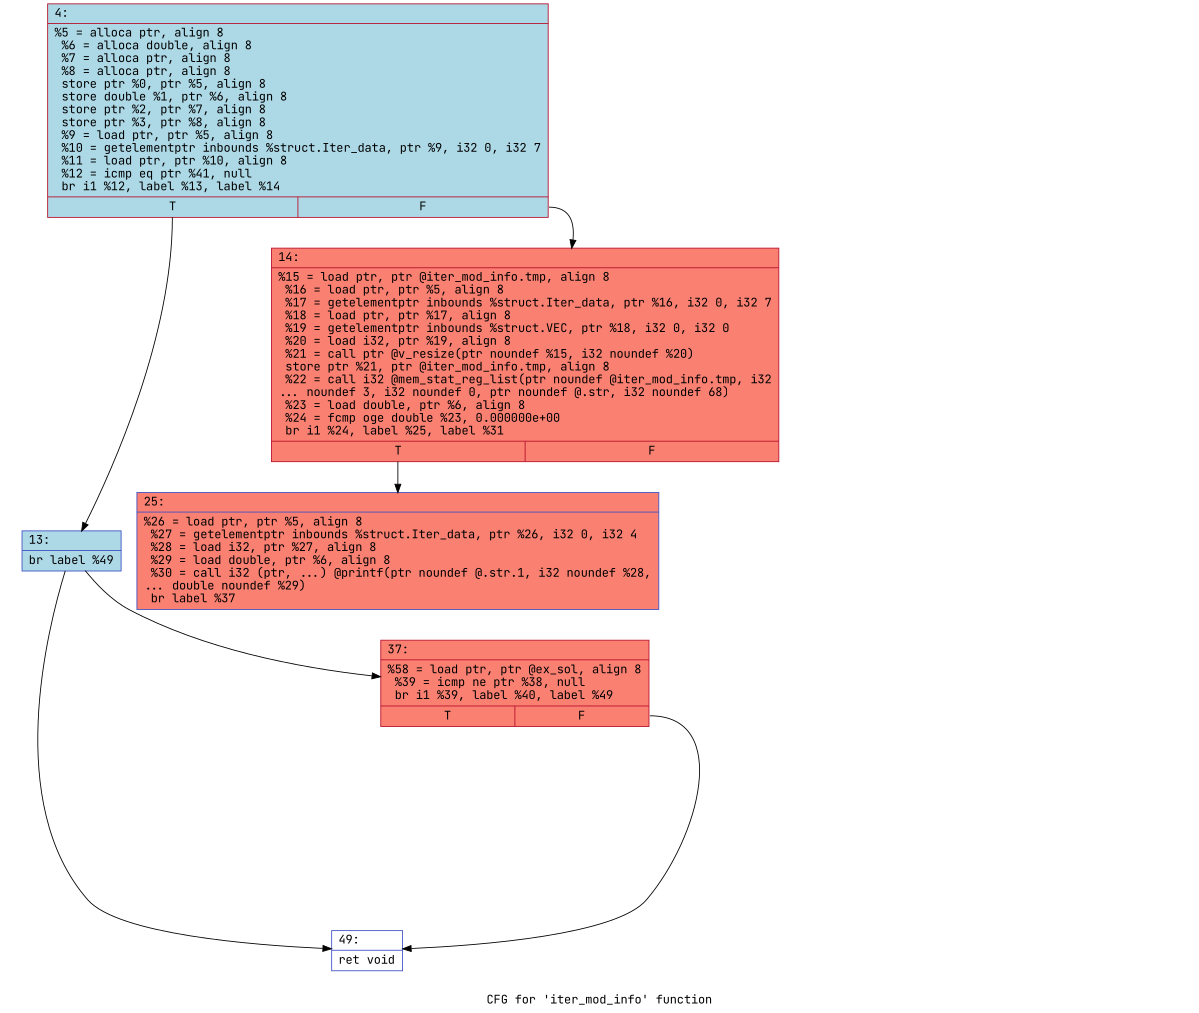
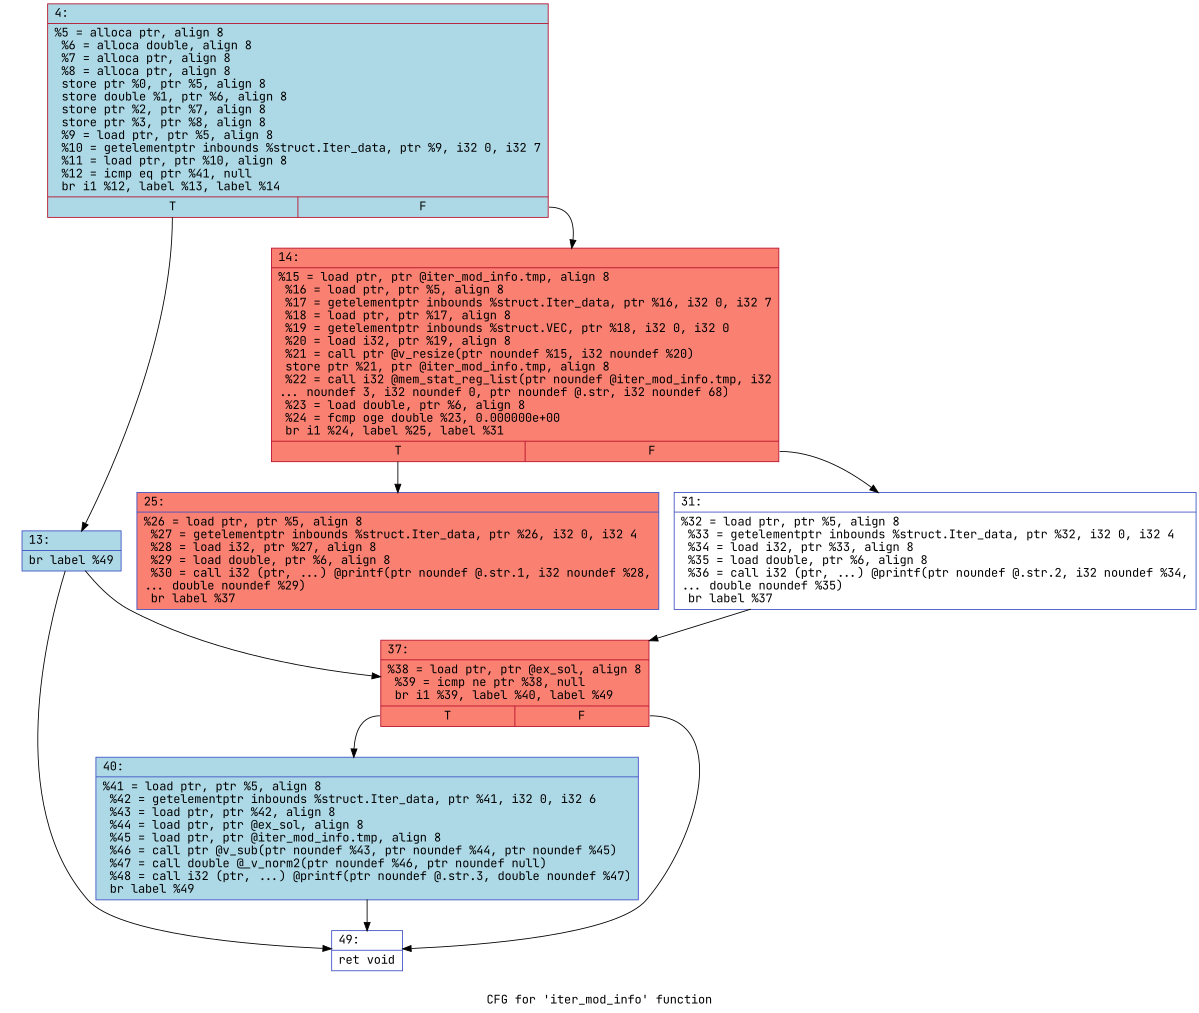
node "31:": added
node "37:": text "%58 = load ptr, ptr @ex_sol, align 8" -> "%38 = load ptr, ptr @ex_sol, align 8"
node "40:": added
